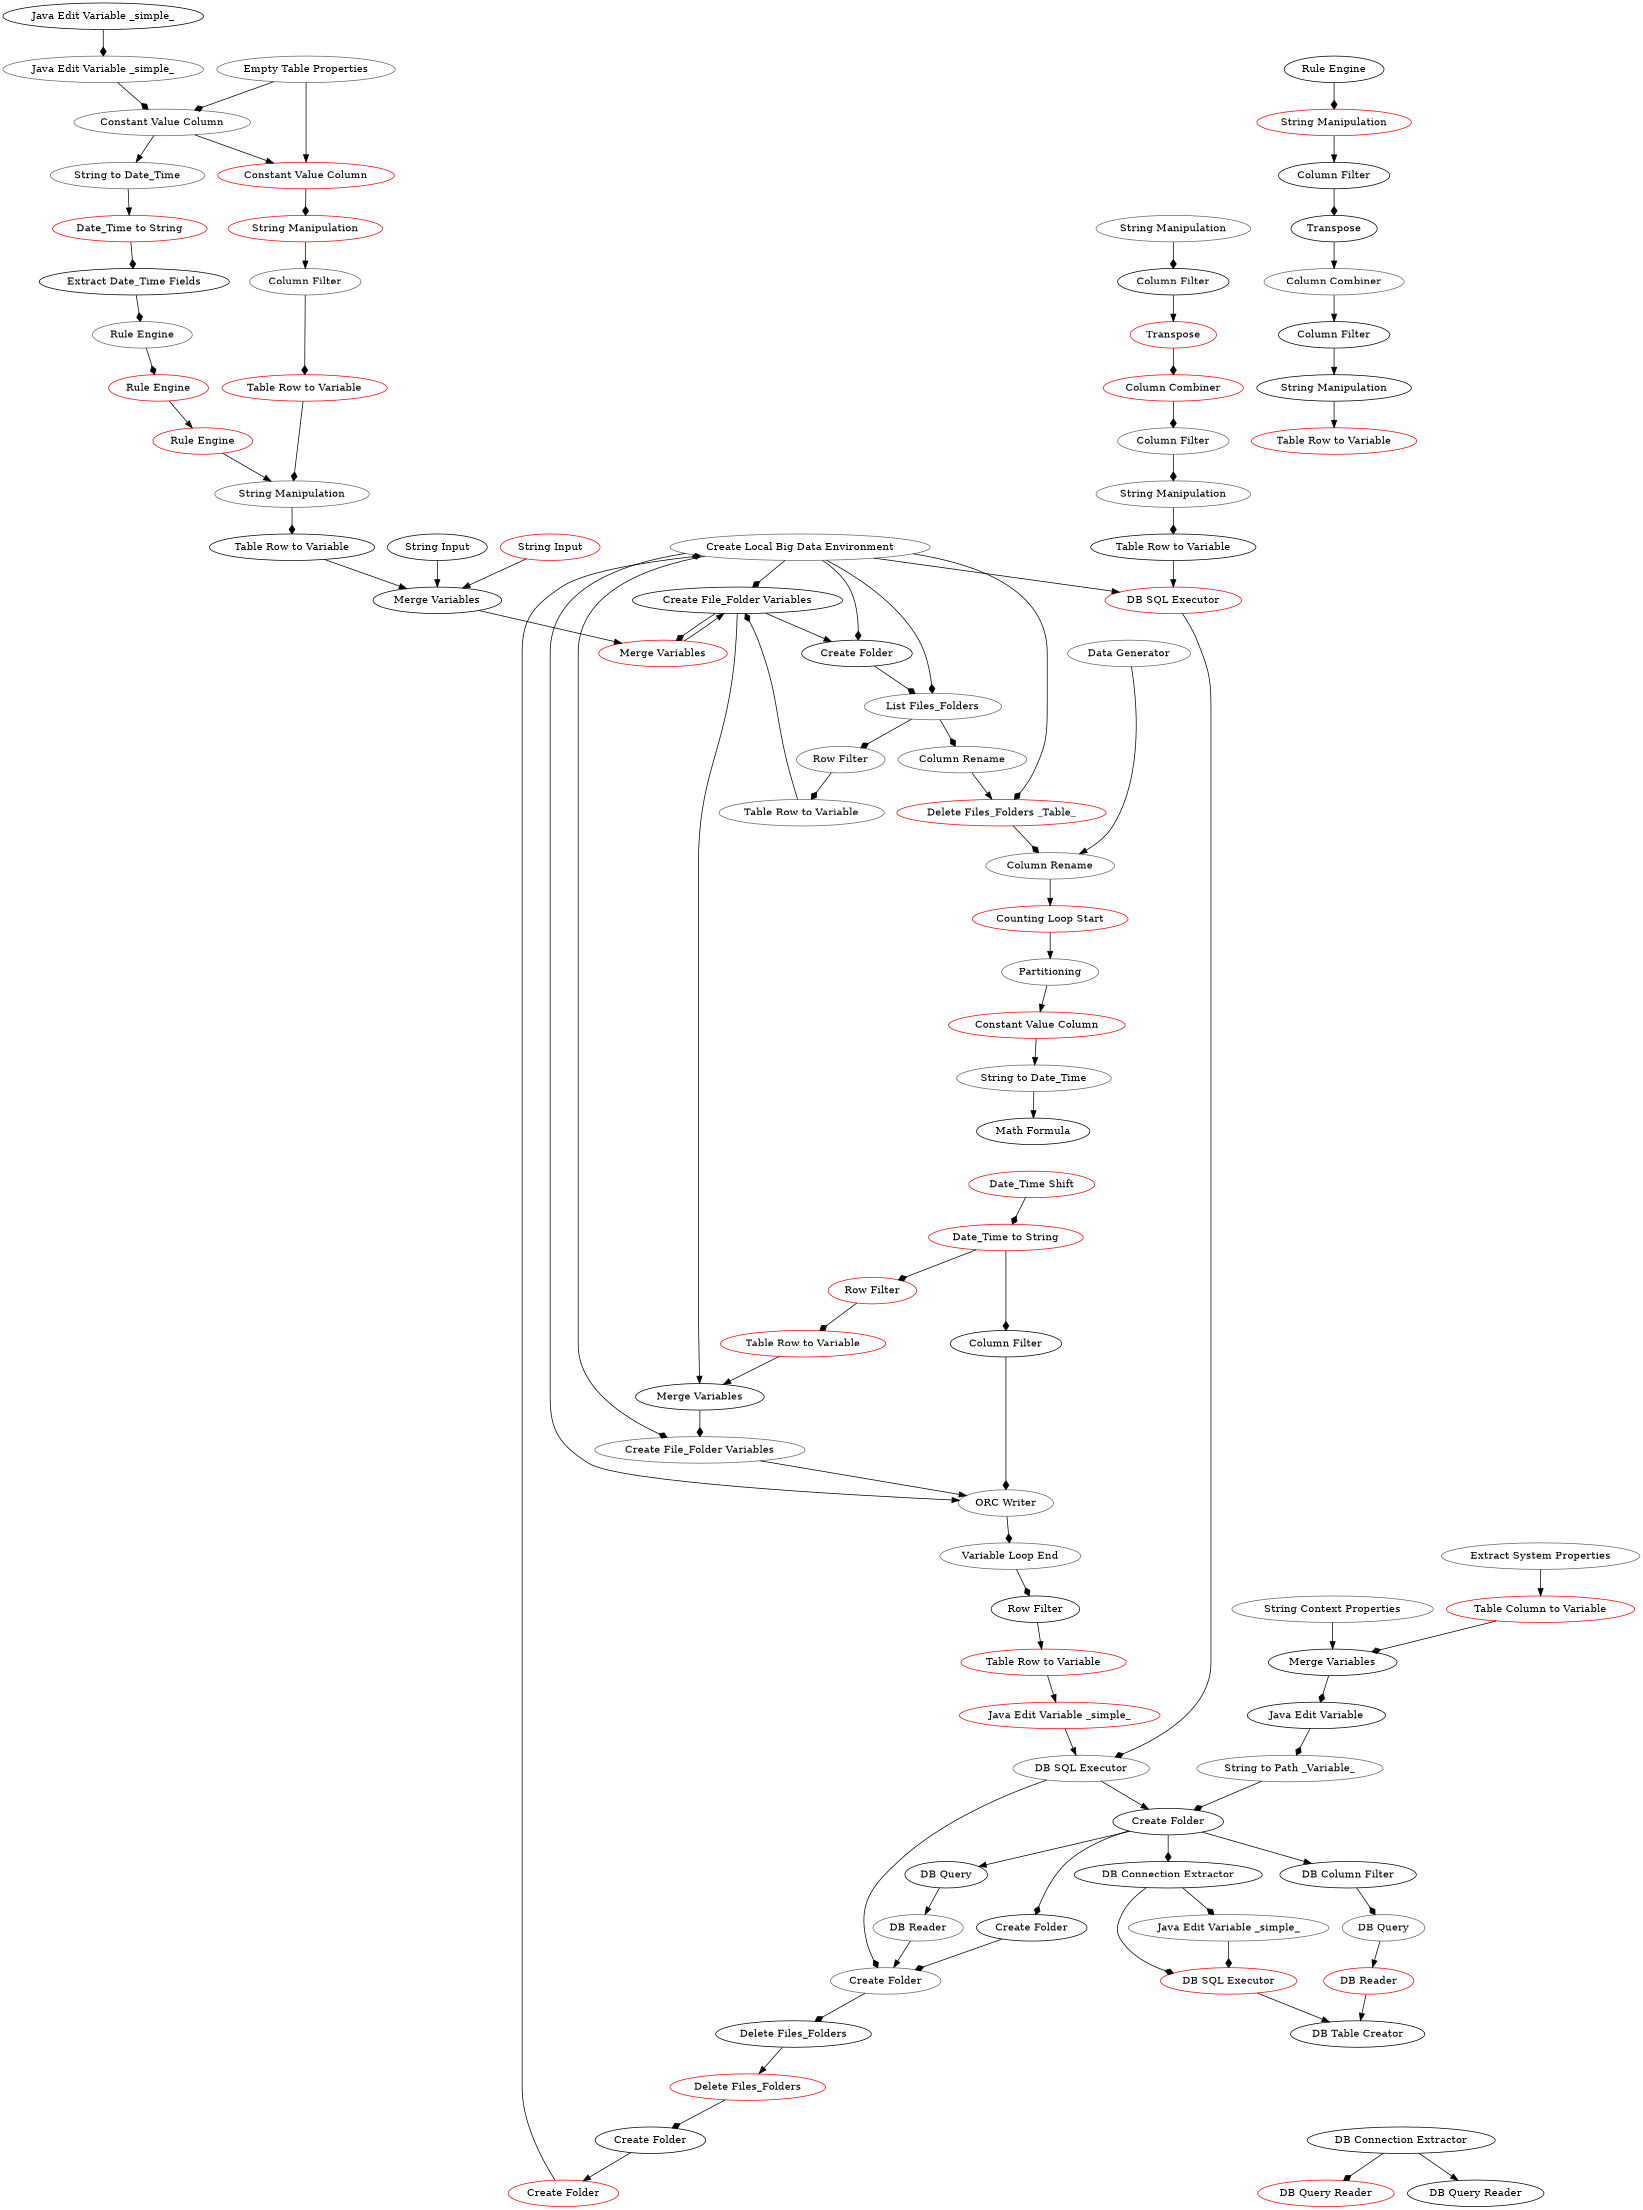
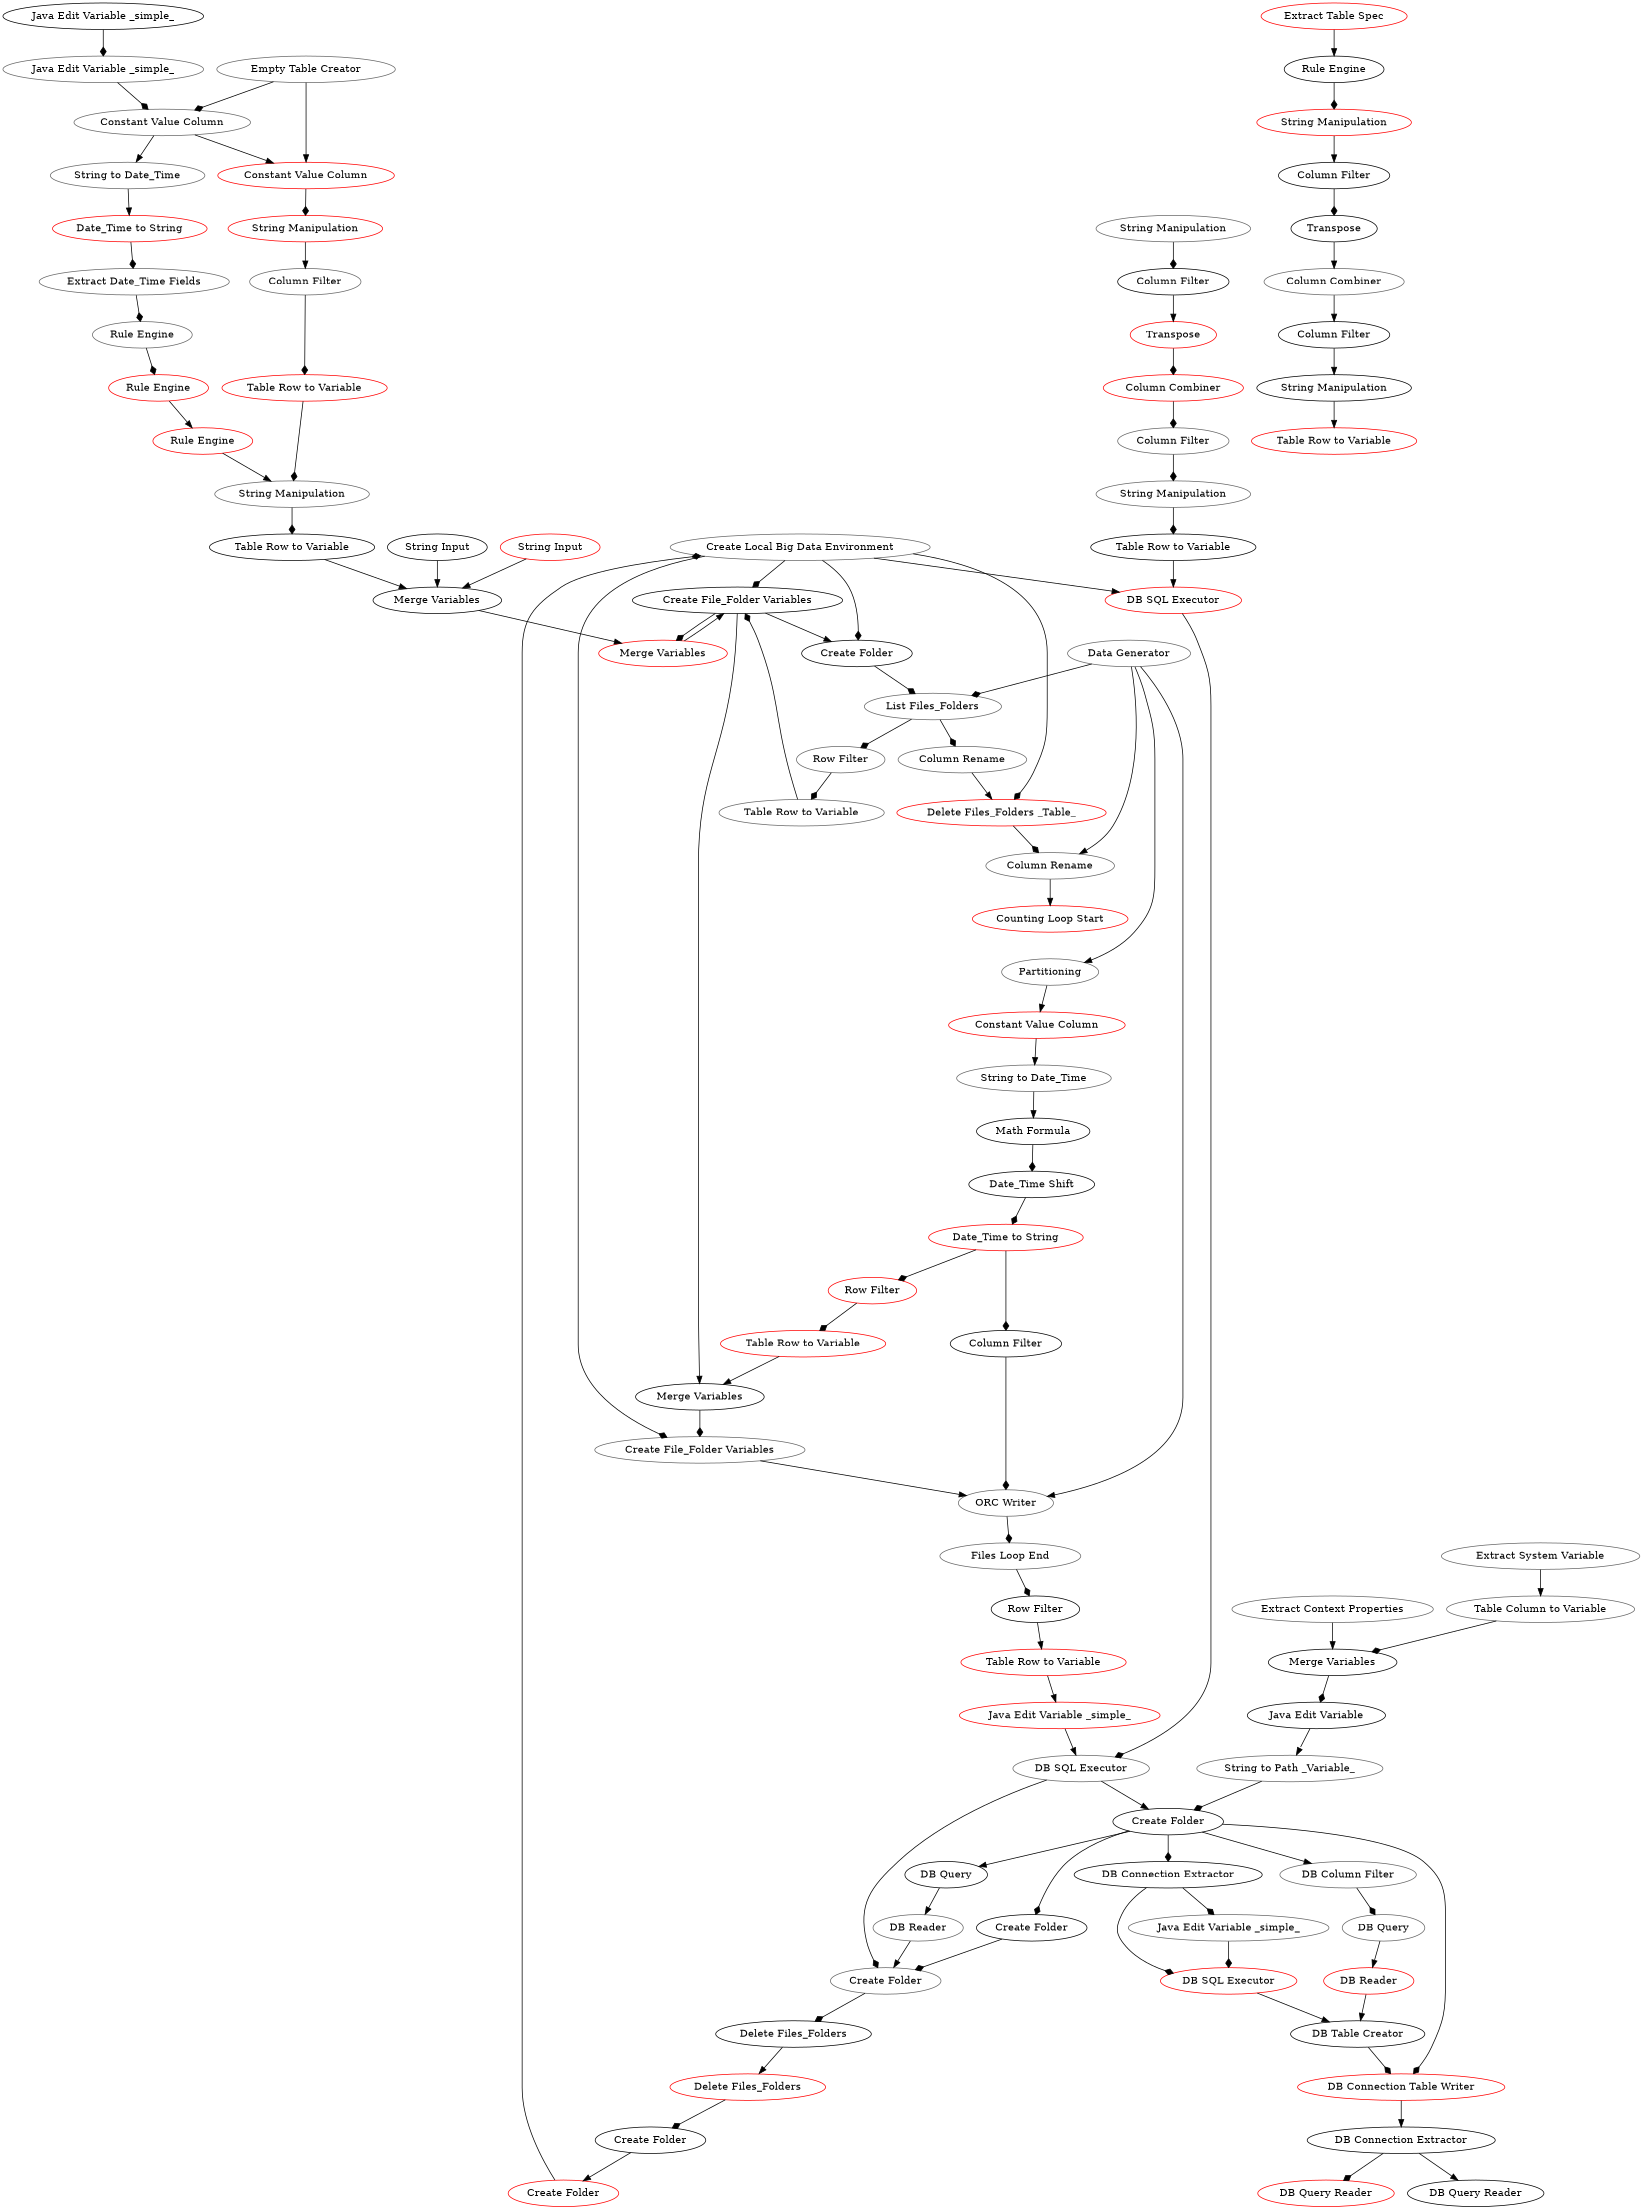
node "Extract Table Spec": added
node "Empty Table Properties": label "Empty Table Properties" -> "Empty Table Creator"
node "Extract Date_Time Fields": color black -> gray40
edge "Create Local Big Data Environment" -> "List Files_Folders": now "Data Generator" -> "List Files_Folders"
edge "Counting Loop Start" -> "Partitioning": now "Data Generator" -> "Partitioning"
edge "Math Formula" -> "Date_Time Shift": added
edge "Create Local Big Data Environment" -> "ORC Writer": now "Data Generator" -> "ORC Writer"
node "Date_Time Shift": color red -> black
node "Variable Loop End": label "Variable Loop End" -> "Files Loop End"
node "Extract System Properties": label "Extract System Properties" -> "Extract System Variable"
node "String Context Properties": label "String Context Properties" -> "Extract Context Properties"
node "Table Column to Variable": color red -> gray40
edge "Java Edit Variable" -> "String to Path _Variable_": arrowhead diamond -> normal
node "DB Column Filter": color black -> gray40
node "DB Connection Table Writer": added
